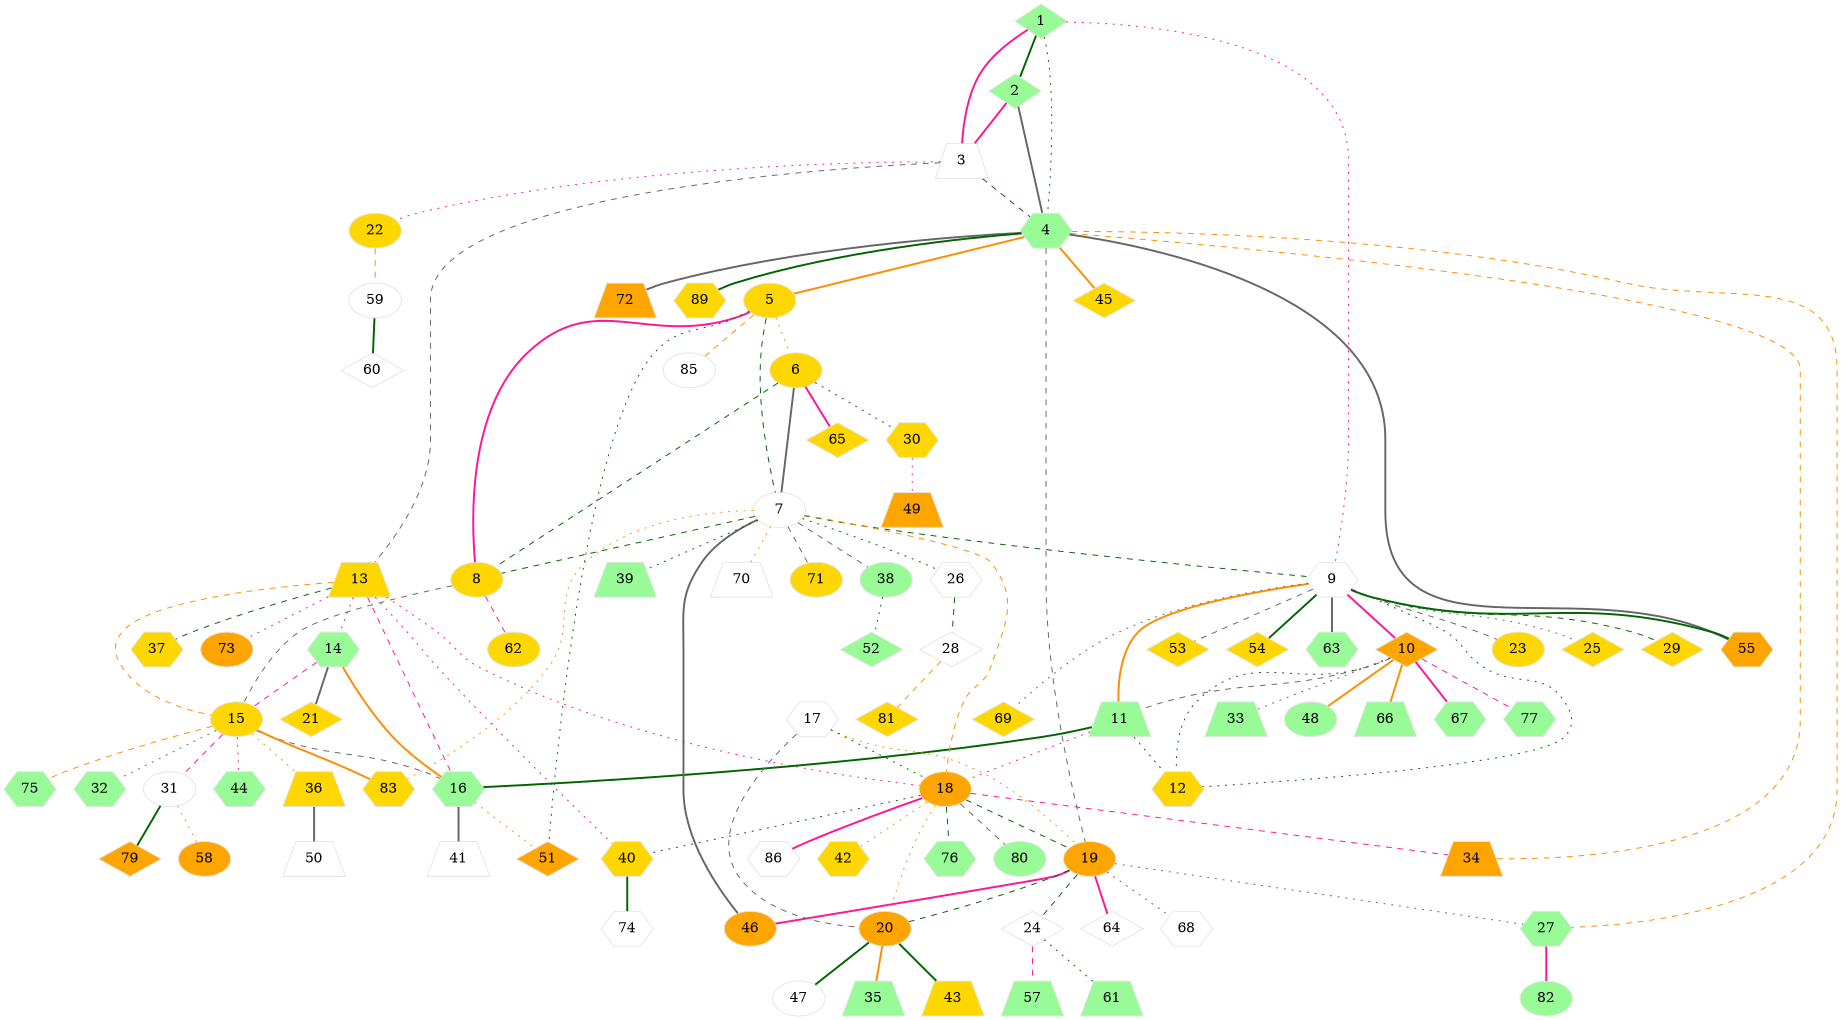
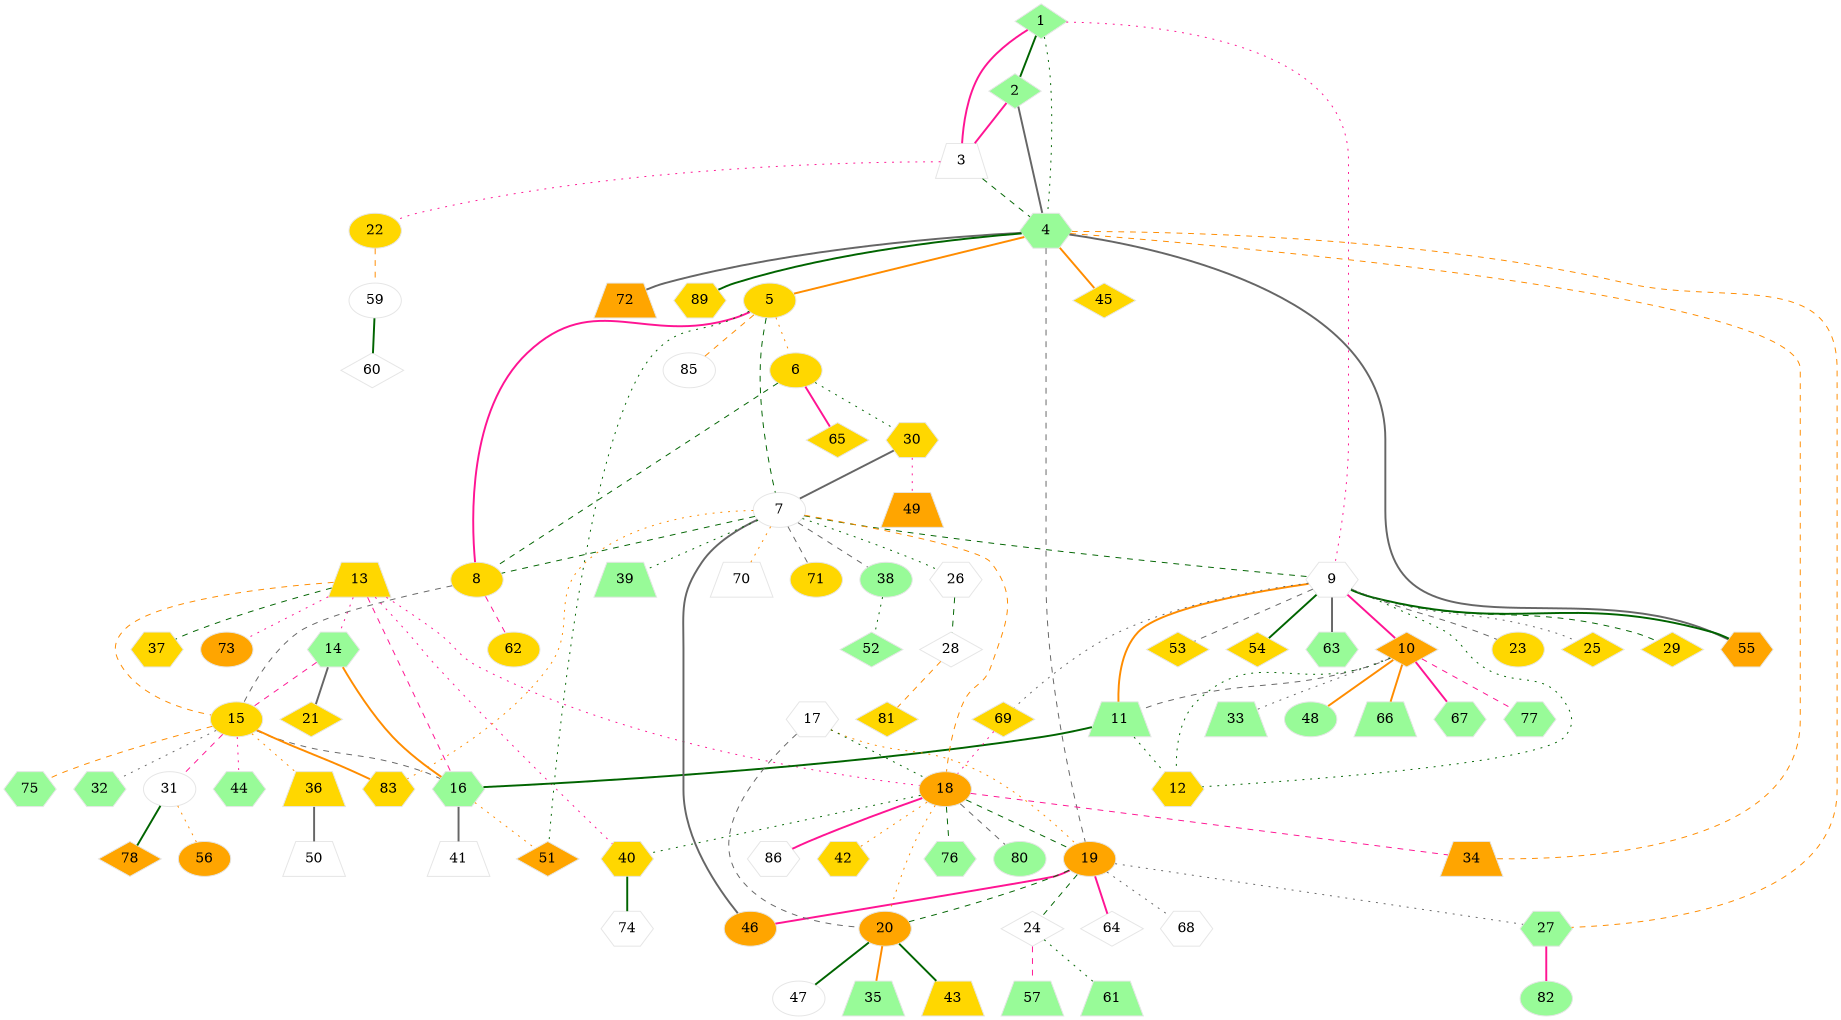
edge "3" -- "13": removed
edge "6" -- "7": now "30" -- "7"
edge "11" -- "18": now "69" -- "18"
node "79": label "79" -> "78"
node "58": label "58" -> "56"
